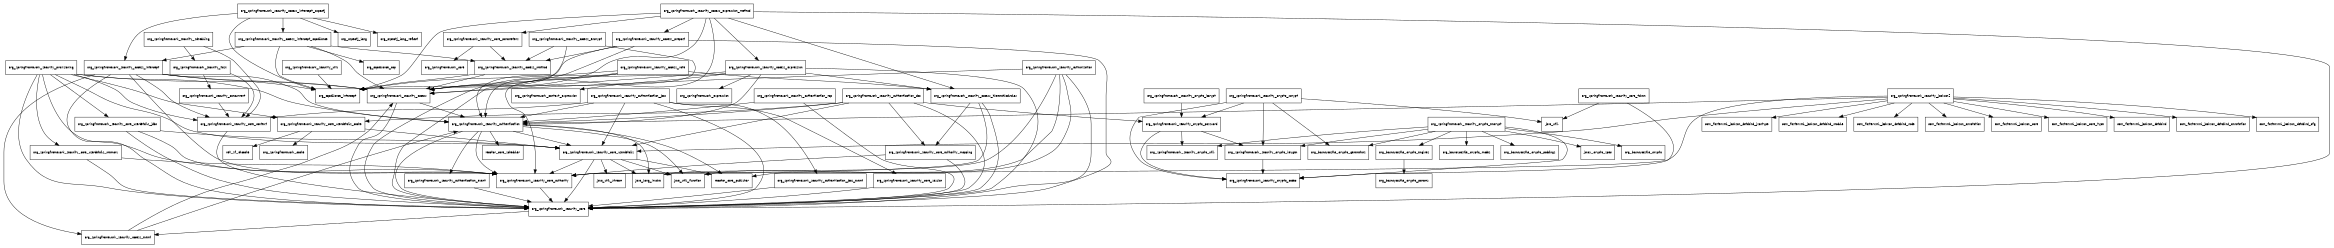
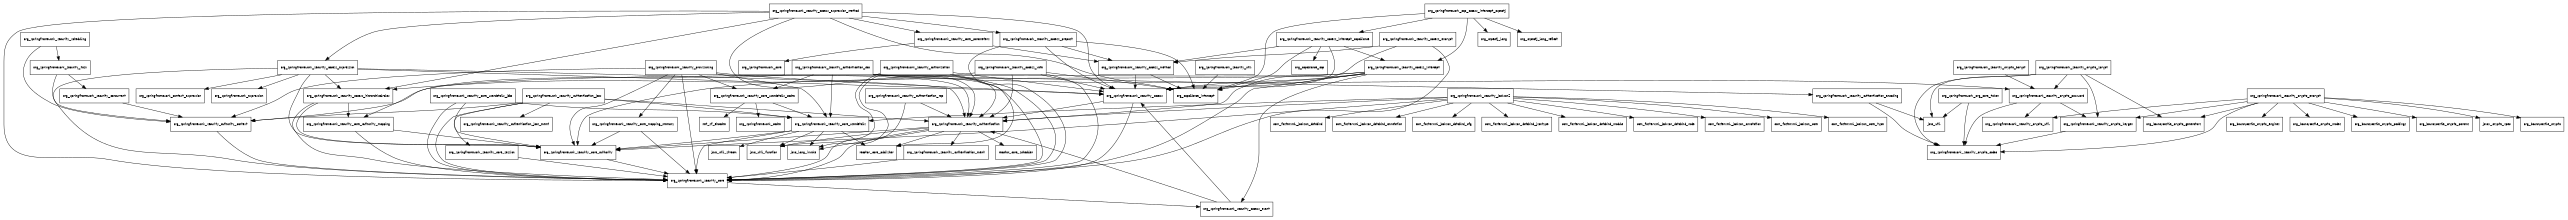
node "org_springframework_security_access_intercept_aspectj": label "org_springframework_security_access_intercept_aspectj" -> "org_springframework_aop_access_intercept_aspectj"
edge "org_springframework_security_provisioning" -> "org_springframework_security_core_userdetails_jdbc": removed
node "org_springframework_security_core_token": label "org_springframework_security_core_token" -> "org_springframework_org_core_token"
node "org_springframework_security_authentication_encoding": added
node "org_springframework_security_core_context": label "org_springframework_security_core_context" -> "org_springframework_security_authority_context"
edge "org_springframework_security_authentication" -> "org_springframework_security_core_userdetails": removed
node "org_springframework_security_core_userdetails_memory": label "org_springframework_security_core_userdetails_memory" -> "org_springframework_security_core_mapping_memory"
edge "org_bouncycastle_crypto_engines" -> "org_bouncycastle_crypto_params": now "org_springframework_security_crypto_encrypt" -> "org_bouncycastle_crypto_params"
edge "org_springframework_security_authentication_jaas_event" -> "org_springframework_security_core": removed
